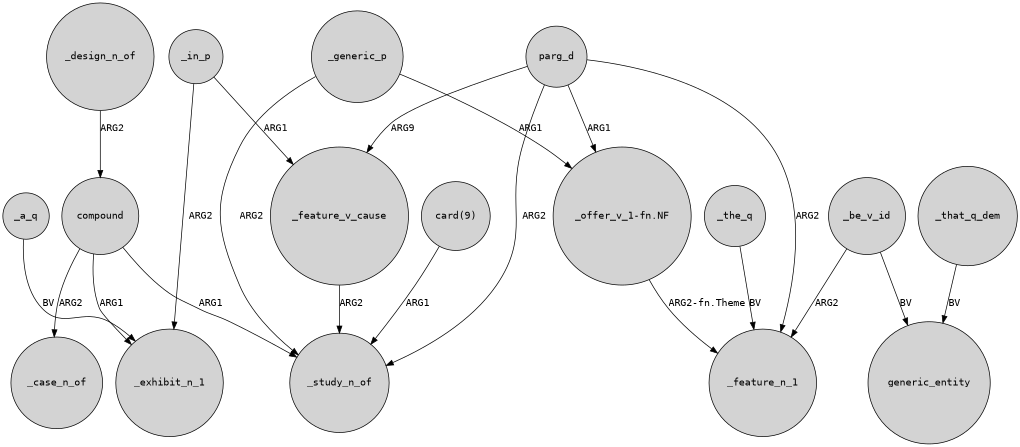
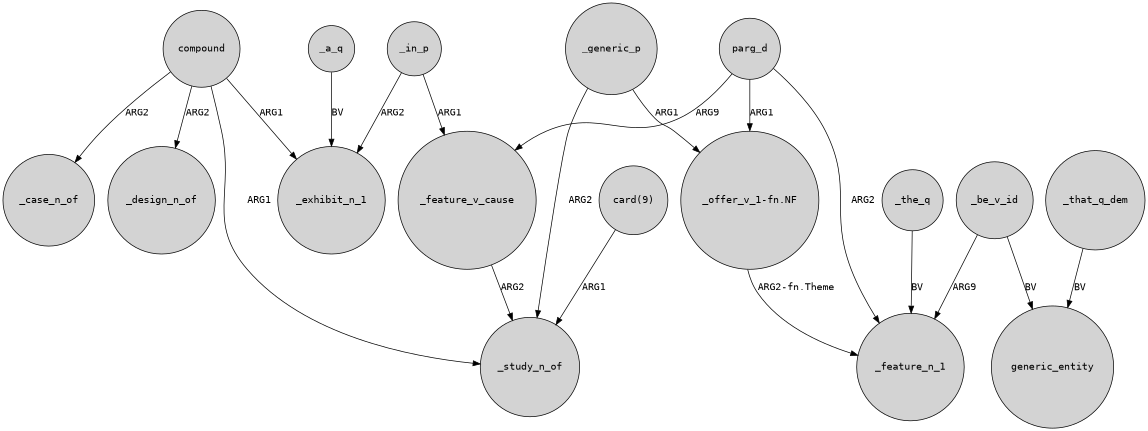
edge "_design_n_of" -> "compound": reversed
edge "parg_d" -> "_study_n_of": removed, label "ARG2"
edge "_be_v_id" -> "_feature_n_1": label "ARG2" -> "ARG9"
